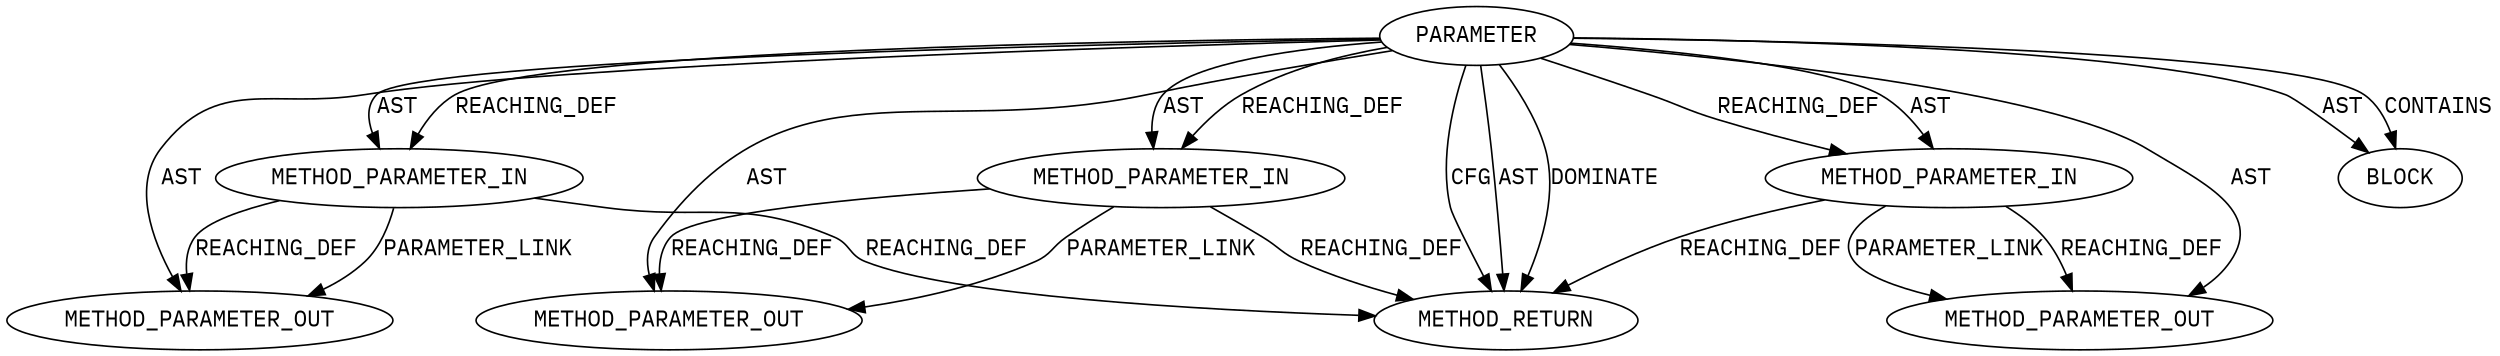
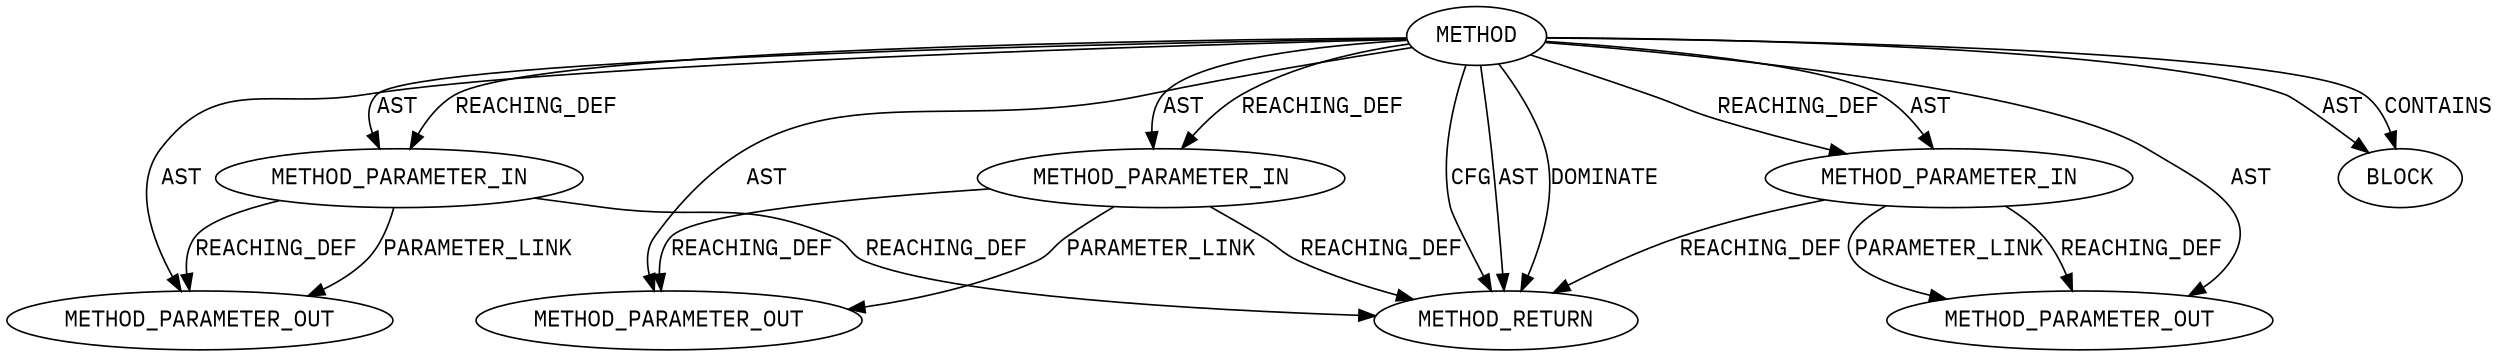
node "PARAMETER": label "PARAMETER" -> "METHOD"
